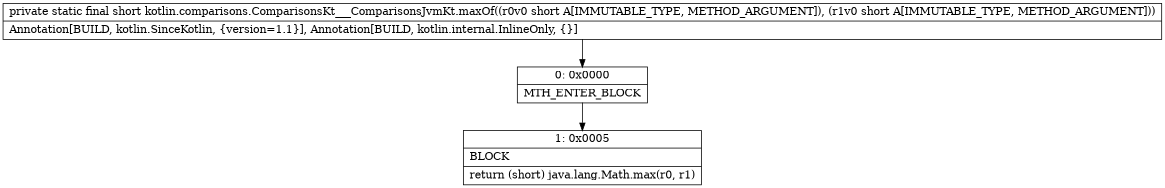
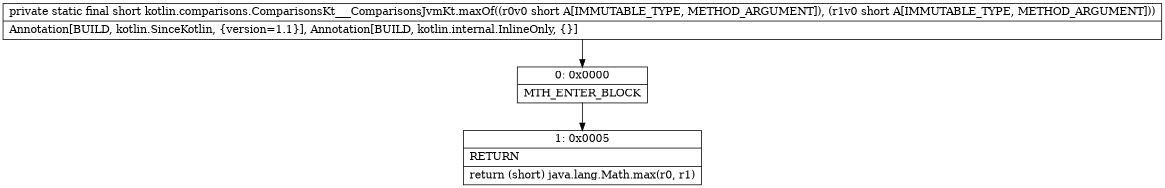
node "1: 0x0005": text "BLOCK" -> "RETURN"
